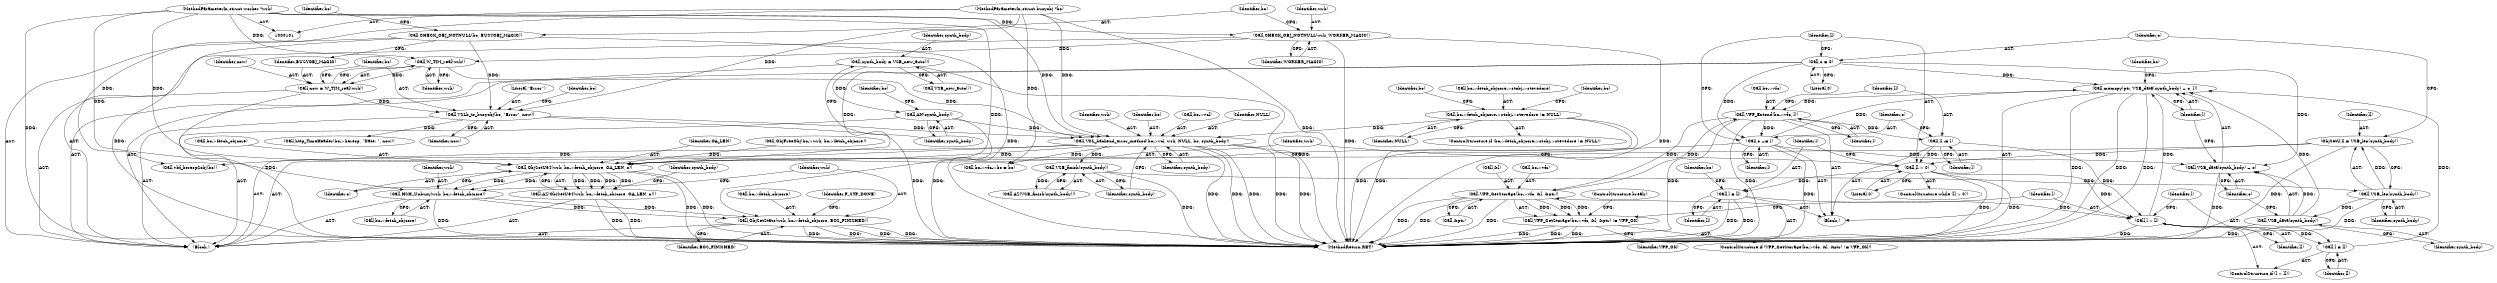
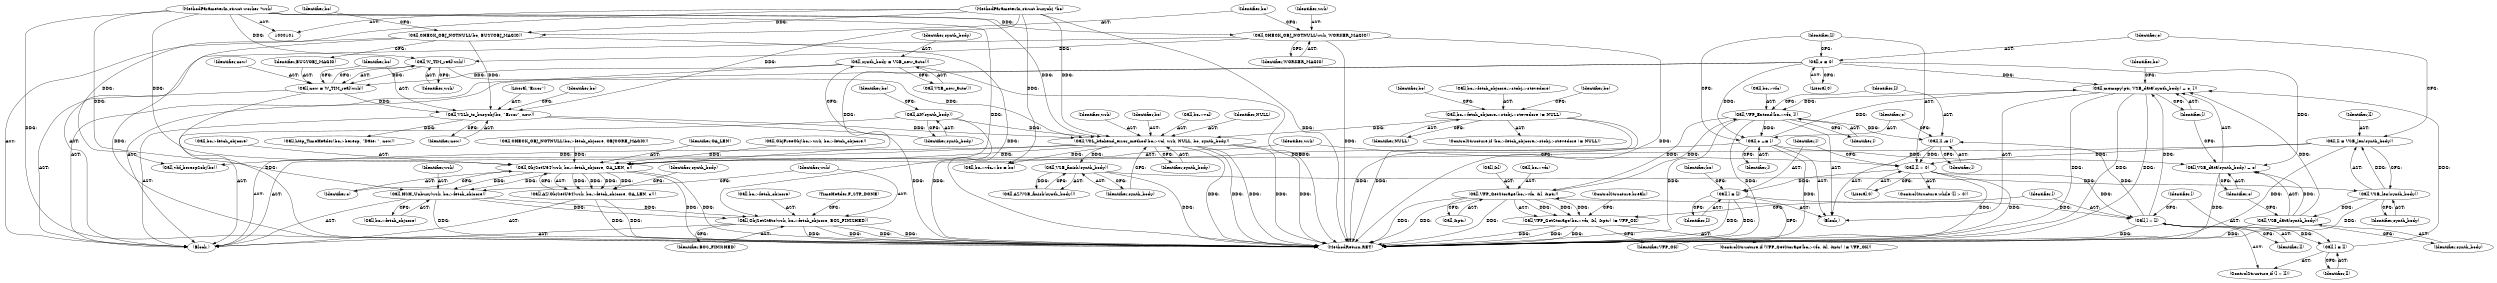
edge "(MethodParameterIn,struct busyobj *bo)" -> "(Call,CHECK_OBJ_NOTNULL(bo, BUSYOBJ_MAGIC))": added, label "DDG:"
edge "(Call,synth_body = VSB_new_auto())" -> "(Call,AN(synth_body))": now "(Call,synth_body = VSB_new_auto())" -> "(Call,now = W_TIM_real(wrk))"
node "(Call,CHECK_OBJ_NOTNULL(bo->fetch_objcore, OBJCORE_MAGIC))": added
node "(ObjSetU,ll = VSB_len(synth_body))": label "(ObjSetU,ll = VSB_len(synth_body))" -> "(Call,ll = VSB_len(synth_body))"
edge "(Call,ll -= l)" -> "(Call,l > ll)": reversed
edge "(Call,o += l)" -> "(Call,ObjSetU64(wrk, bo->fetch_objcore, OA_LEN, o))": label "CFG: " -> "DDG: "
node "(Identifier,F_STP_DONE)": label "(Identifier,F_STP_DONE)" -> "(TimeHeader,F_STP_DONE)"
edge "(Identifier,VFP_OK)" -> "(Call,VFP_GetStorage(bo->vfc, &l, &ptr))": label "AST: " -> "CFG: "
